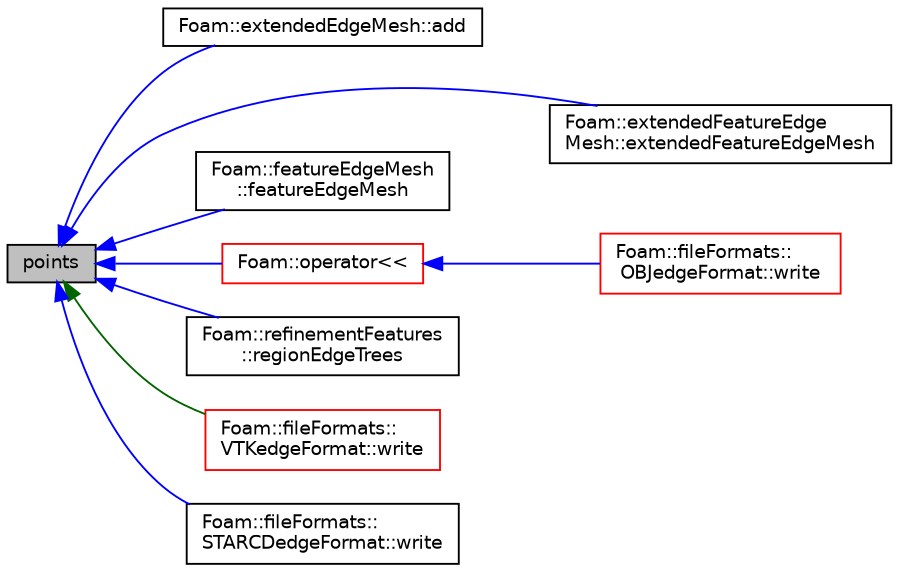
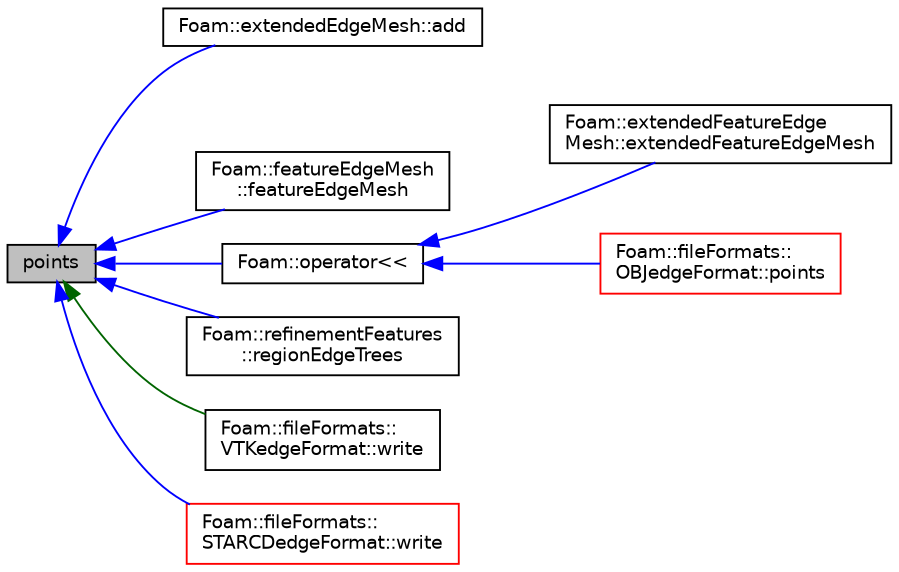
edge "Foam::extendedFeatureEdge Mesh::extendedFeatureEdgeMesh" -> "points": now "Foam::extendedFeatureEdge Mesh::extendedFeatureEdgeMesh" -> "Foam::operator<<"
node "Foam::operator<<": color red -> black
node "Foam::fileFormats:: OBJedgeFormat::write": label "Foam::fileFormats:: OBJedgeFormat::write" -> "Foam::fileFormats:: OBJedgeFormat::points"
node "Foam::fileFormats:: VTKedgeFormat::write": color red -> black
node "Foam::fileFormats:: STARCDedgeFormat::write": color black -> red
